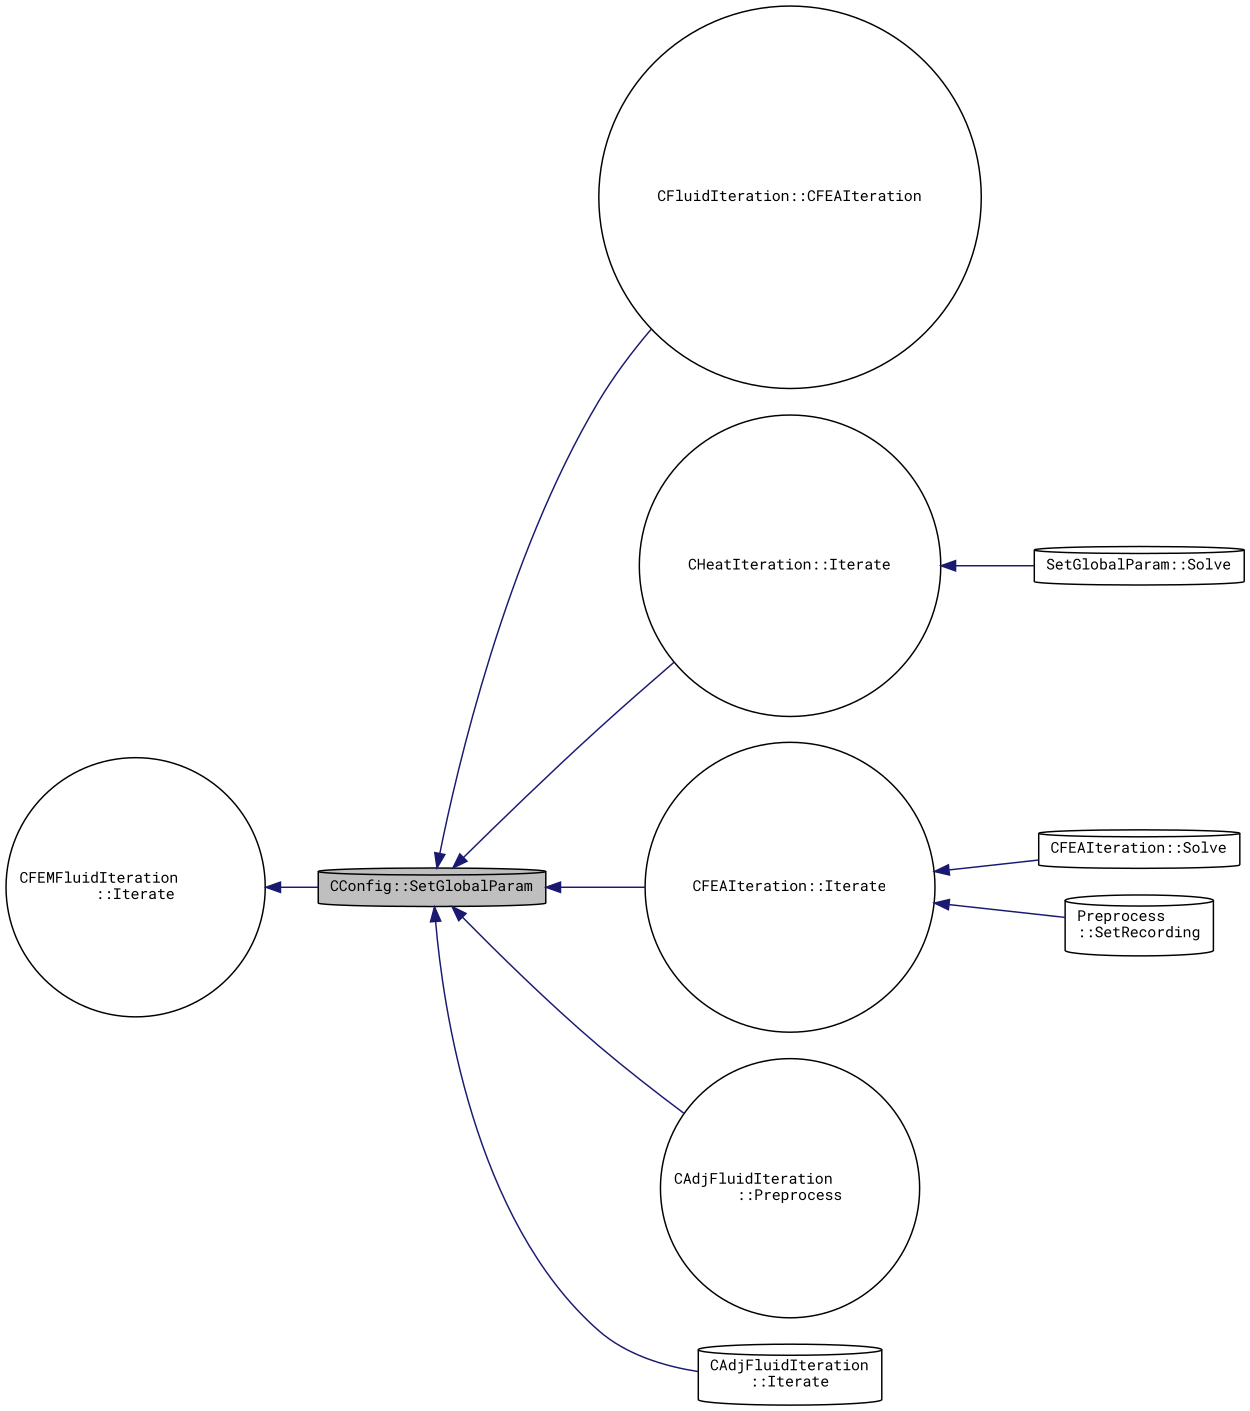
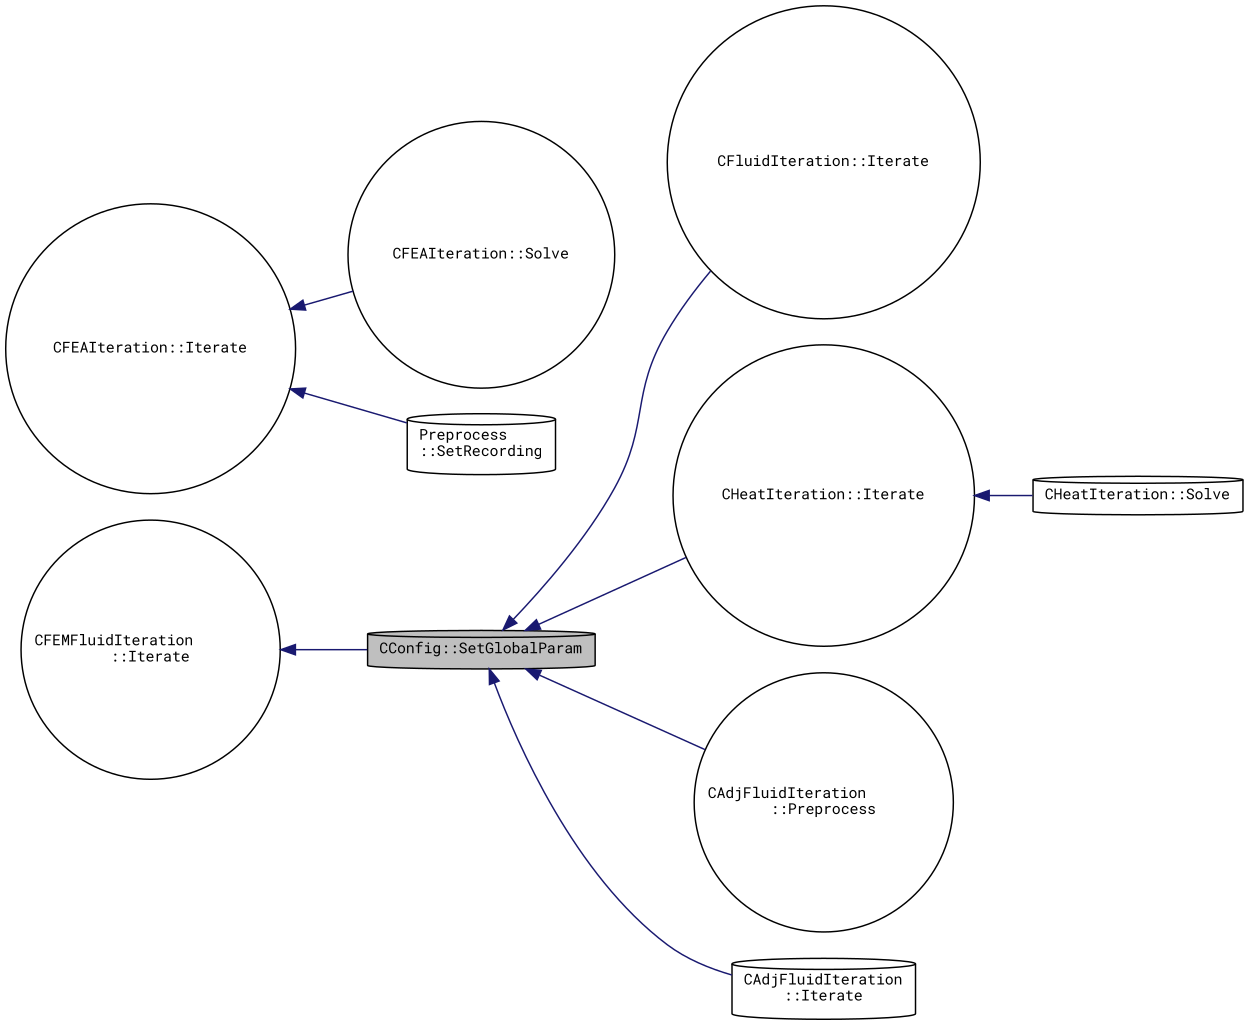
node "CFluidIteration::CFEAIteration": label "CFluidIteration::CFEAIteration" -> "CFluidIteration::Iterate"
node "SetGlobalParam::Solve": label "SetGlobalParam::Solve" -> "CHeatIteration::Solve"
node "CFEAIteration::Solve": shape cylinder -> circle
edge "CFEAIteration::Iterate" -> "CConfig::SetGlobalParam": removed
